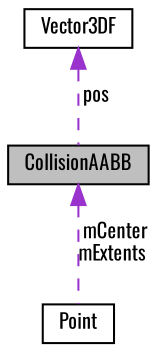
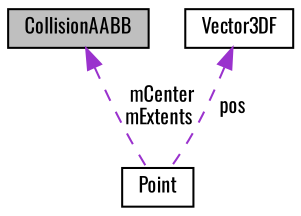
edge "CollisionAABB" -> "Vector3DF": now "Point" -> "Vector3DF"
